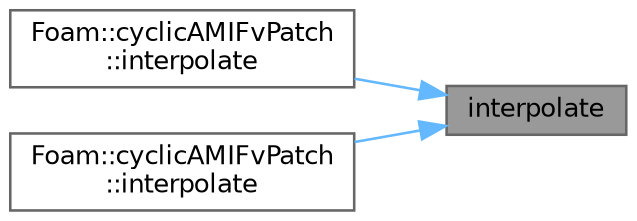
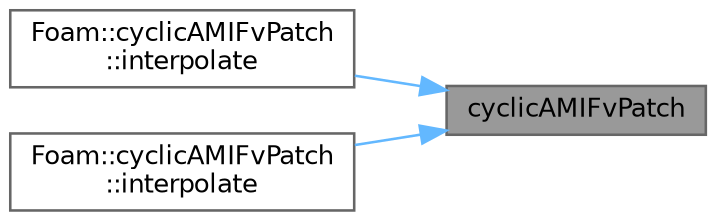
node "interpolate": label "interpolate" -> "cyclicAMIFvPatch"
